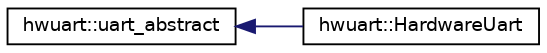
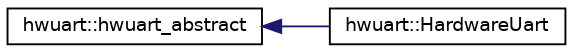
node "hwuart::uart_abstract": label "hwuart::uart_abstract" -> "hwuart::hwuart_abstract"
